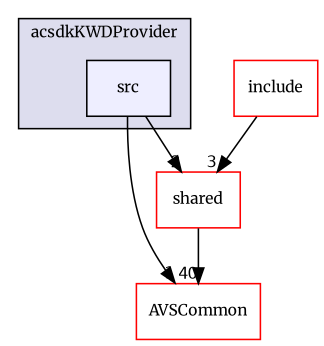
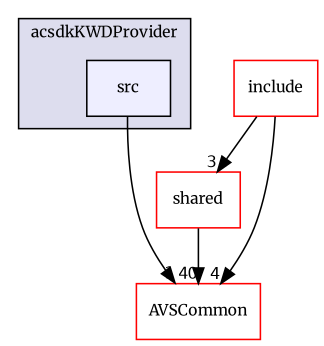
edge "src" -> "shared": removed
edge "include" -> "AVSCommon": added
